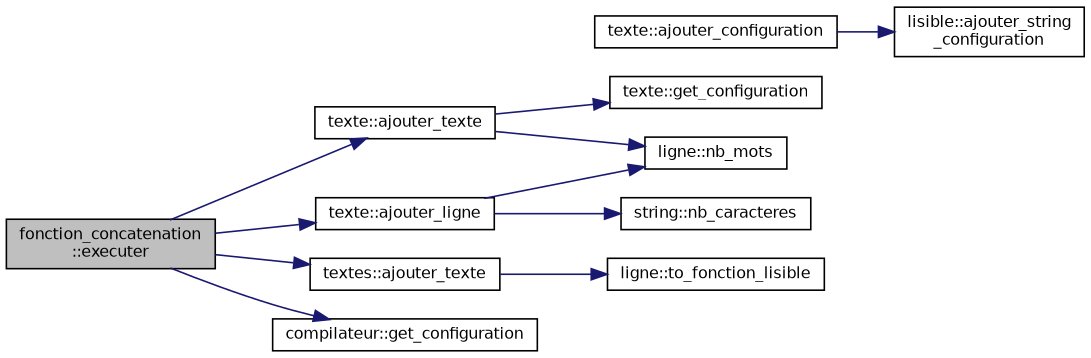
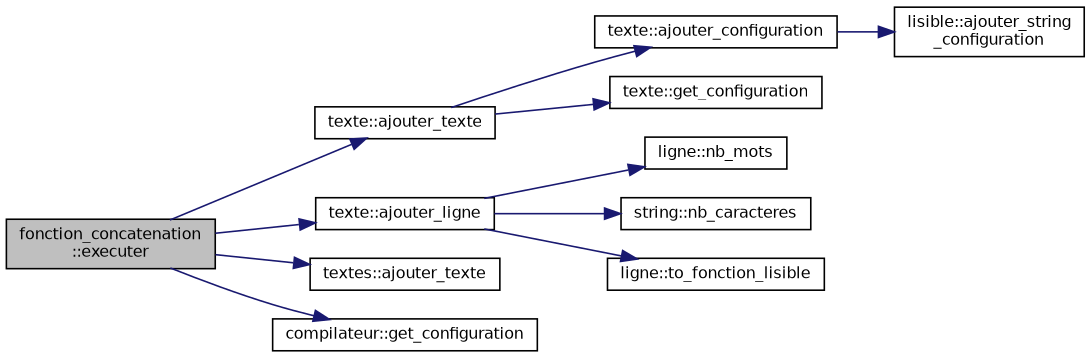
edge "texte::ajouter_texte" -> "ligne::nb_mots": now "texte::ajouter_texte" -> "texte::ajouter_configuration"
edge "textes::ajouter_texte" -> "ligne::to_fonction_lisible": now "texte::ajouter_ligne" -> "ligne::to_fonction_lisible"
